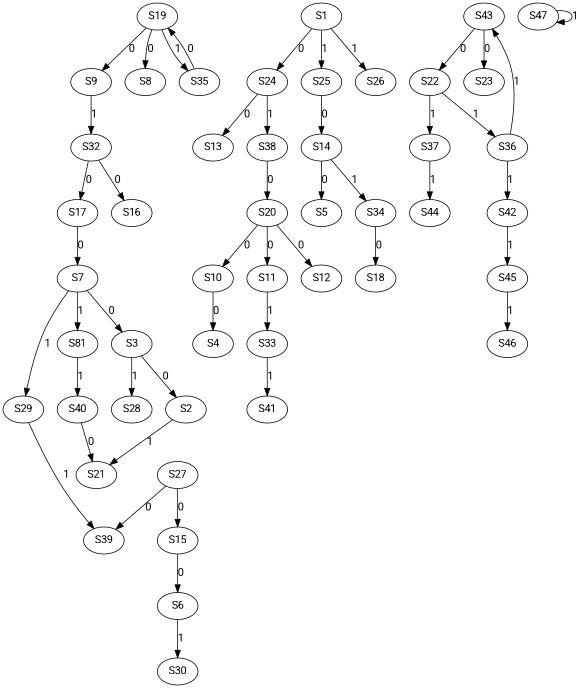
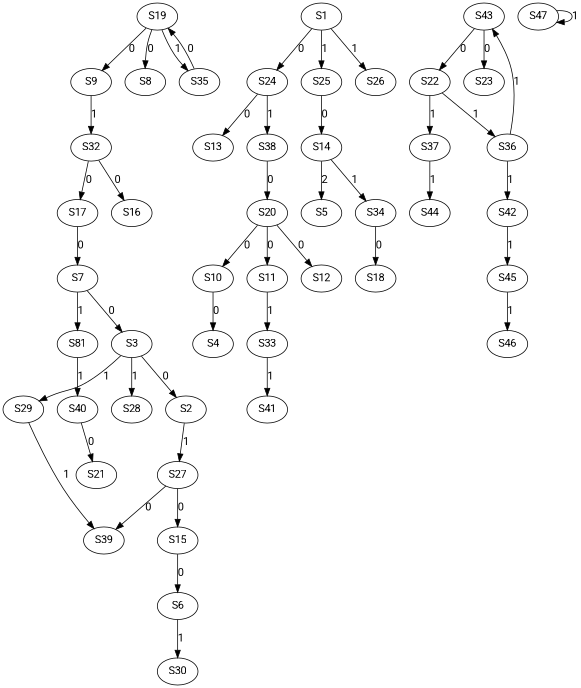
edge "S14" -> "S5": label "0" -> "2"
edge "S7" -> "S29": now "S3" -> "S29"
edge "S2" -> "S21": now "S2" -> "S27"
